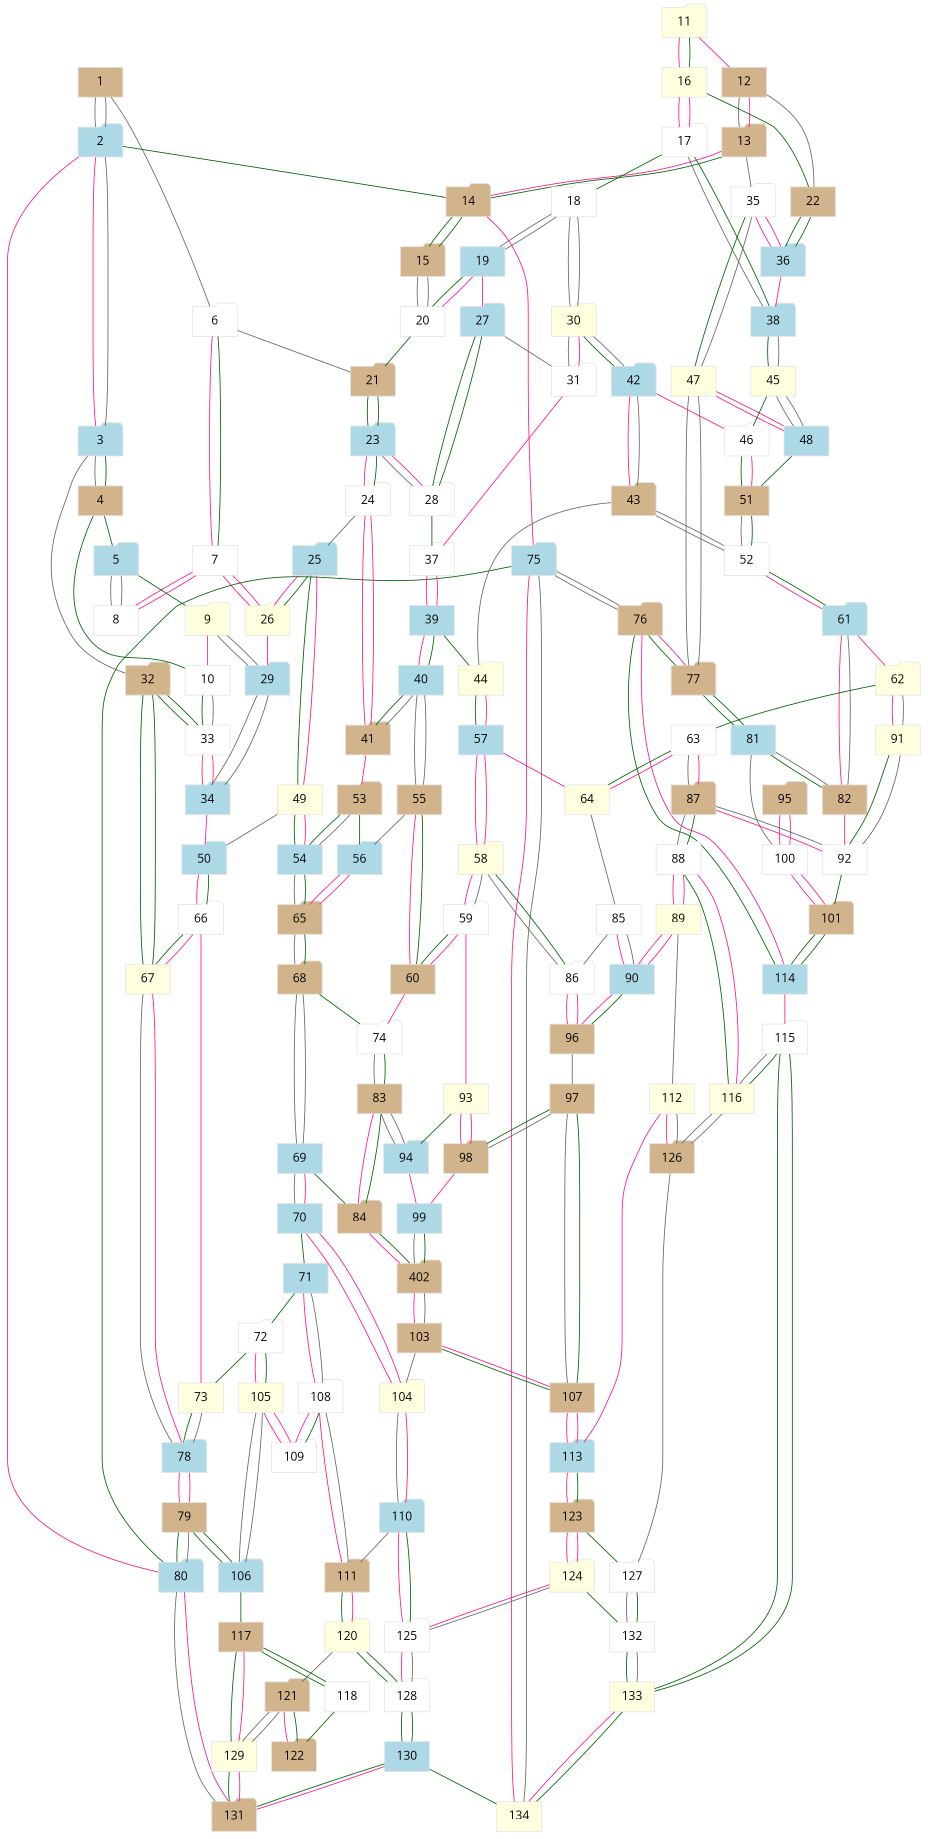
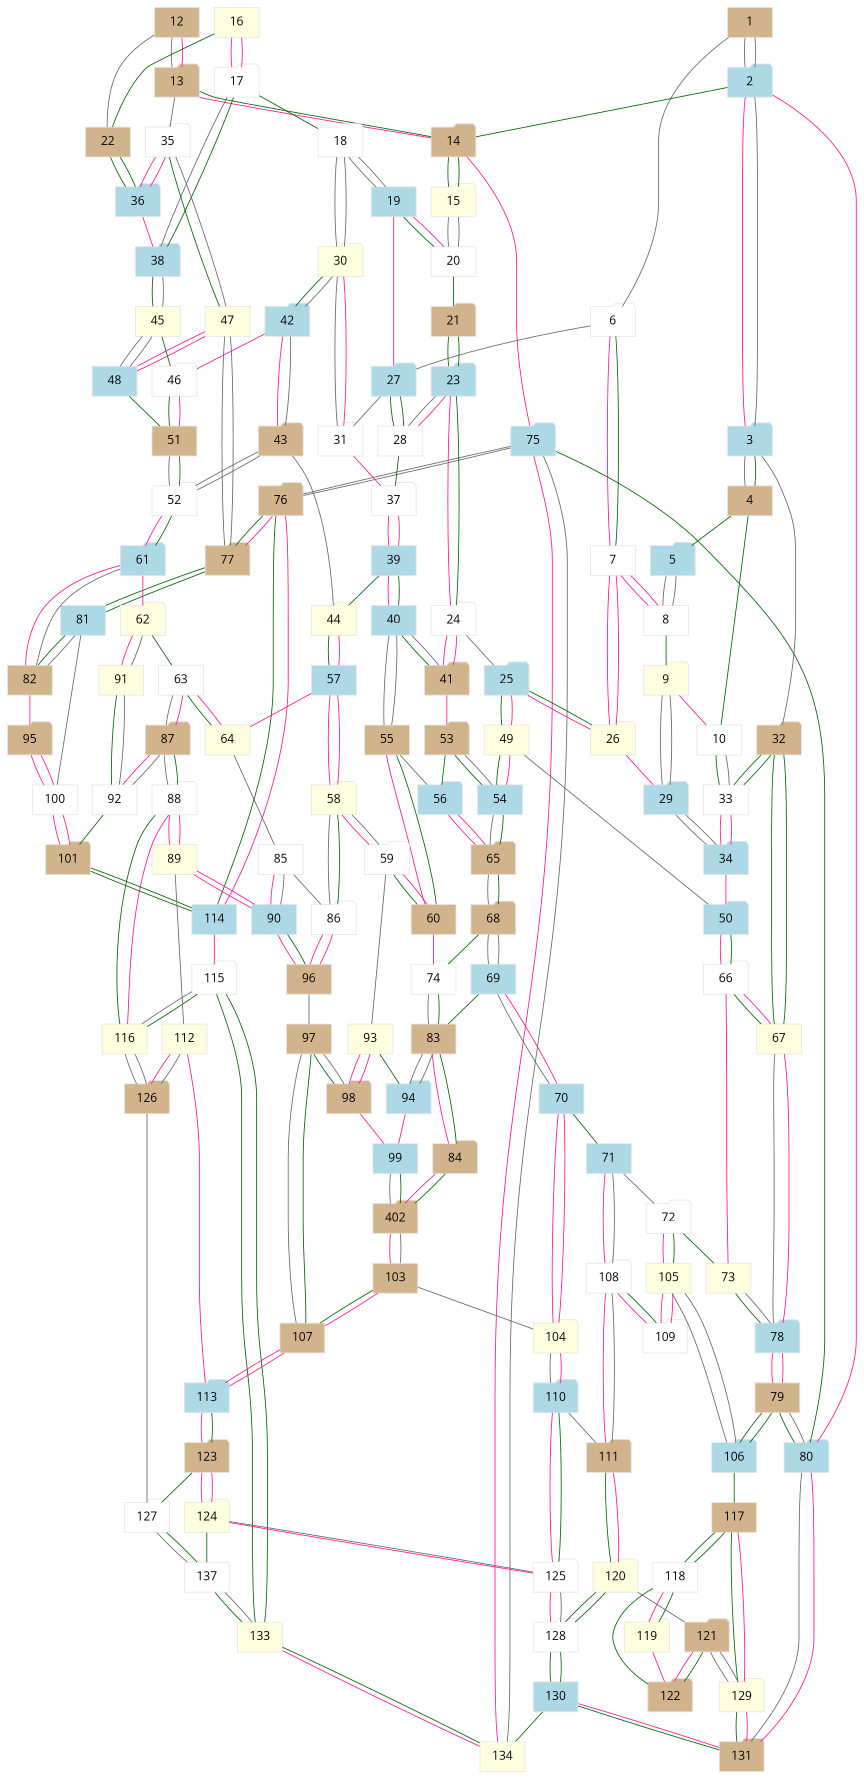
node "11": removed
node "15": fillcolor tan -> lightyellow
edge "6" -- "21": now "6" -- "27"
edge "5" -- "9": now "8" -- "9"
edge "82" -- "92": now "82" -- "95"
edge "59" -- "93": color deeppink -> gray40
edge "69" -- "84": now "69" -- "83"
edge "71" -- "72": color darkgreen -> gray40
node "132": label "132" -> "137"
node "119": added
